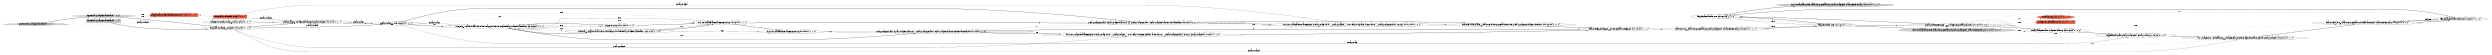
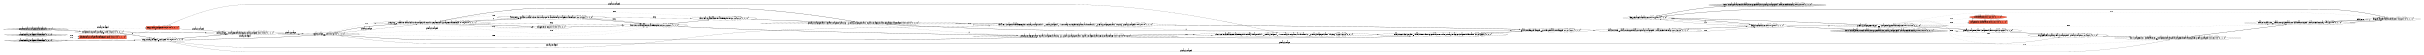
edge "primaryStorage == null@@@5@@@['1', '1', '1']" -> "s_logger.error(msg)@@@7@@@['0', '0', '1']": label "true" -> "primaryStorageId"
edge "preparePrimaryStorageForMaintenance['0', '0', '1']" -> "cancelPrimaryStorageForMaintenance['1', '0', '0']": now "preparePrimaryStorageForMaintenance['0', '0', '1']" -> "StoragePoolVO primaryStorage = null@@@3@@@['0', '0', '1']"
node "cancelPrimaryStorageForMaintenance['0', '1', '0']": shape box -> diamond
edge "cancelPrimaryStorageForMaintenance['0', '1', '0']" -> "Long primaryStorageId = cmd.getId()@@@3@@@['1', '1', '0']": now "StoragePoolVO primaryStorage = null@@@3@@@['0', '0', '1']" -> "Long primaryStorageId = cmd.getId()@@@3@@@['1', '1', '0']"
